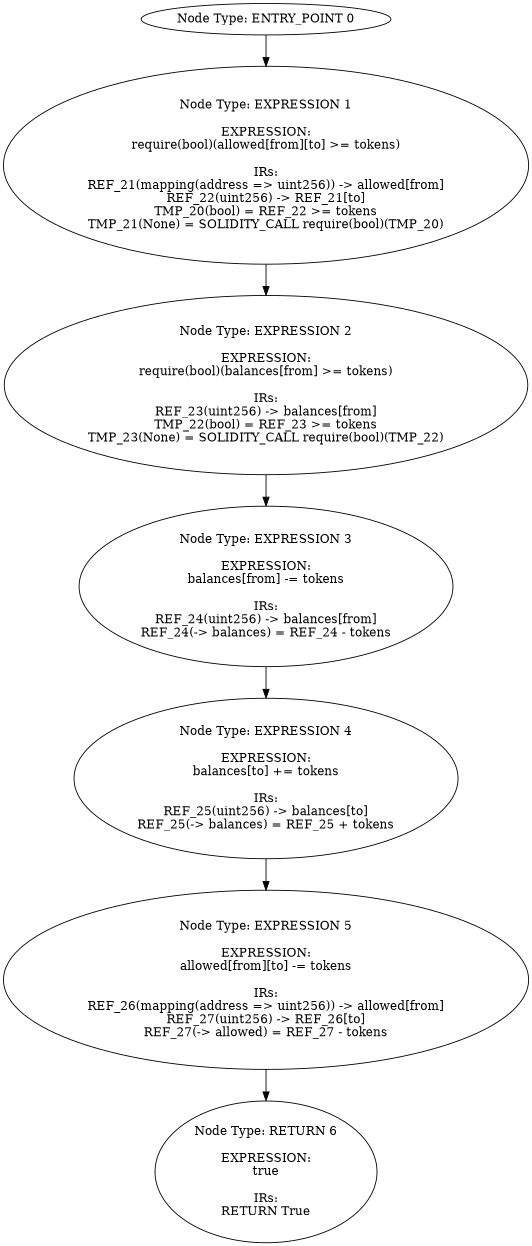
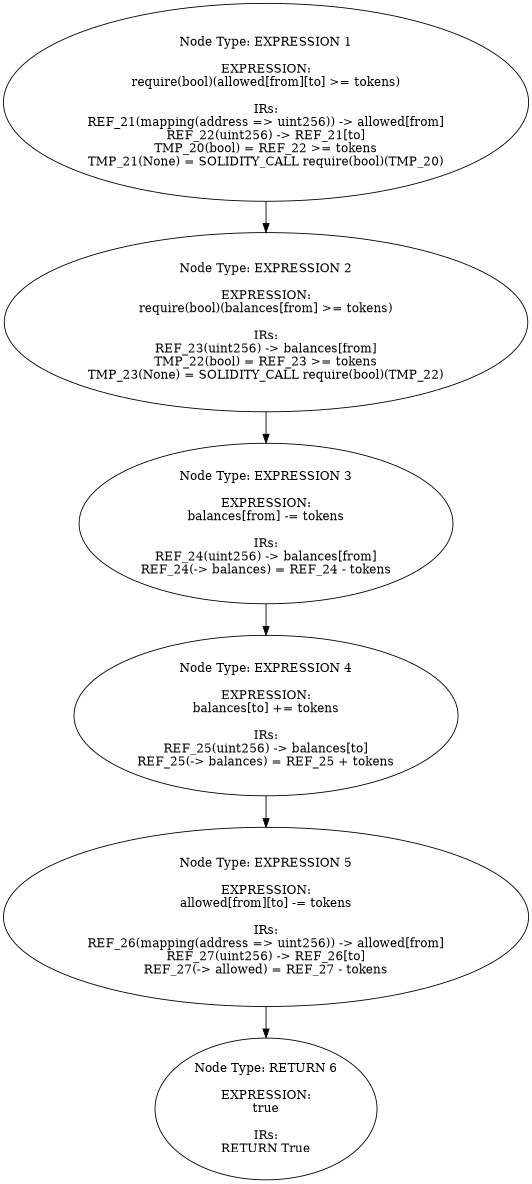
node "Node Type: ENTRY_POINT 0": removed
